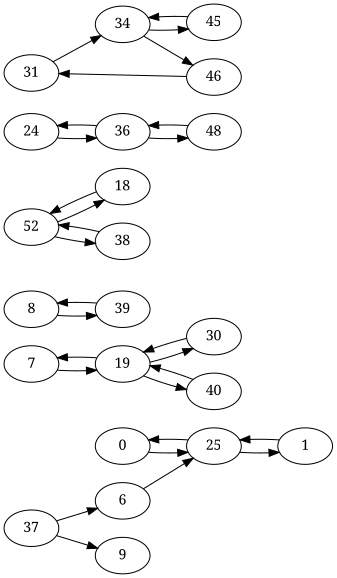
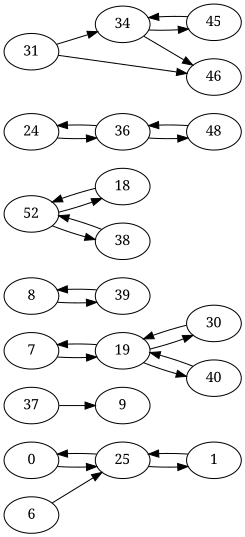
edge "46" -> "31": reversed
edge "37" -> "6": removed
